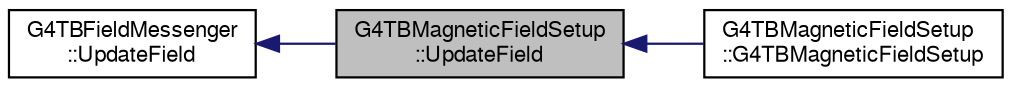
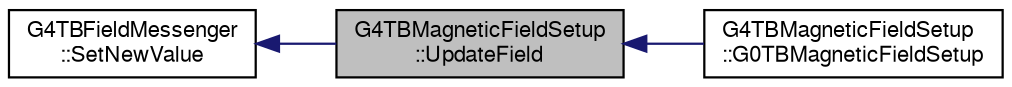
node "G4TBFieldMessenger ::UpdateField": label "G4TBFieldMessenger ::UpdateField" -> "G4TBFieldMessenger ::SetNewValue"
node "G4TBMagneticFieldSetup ::G4TBMagneticFieldSetup": label "G4TBMagneticFieldSetup ::G4TBMagneticFieldSetup" -> "G4TBMagneticFieldSetup ::G0TBMagneticFieldSetup"
